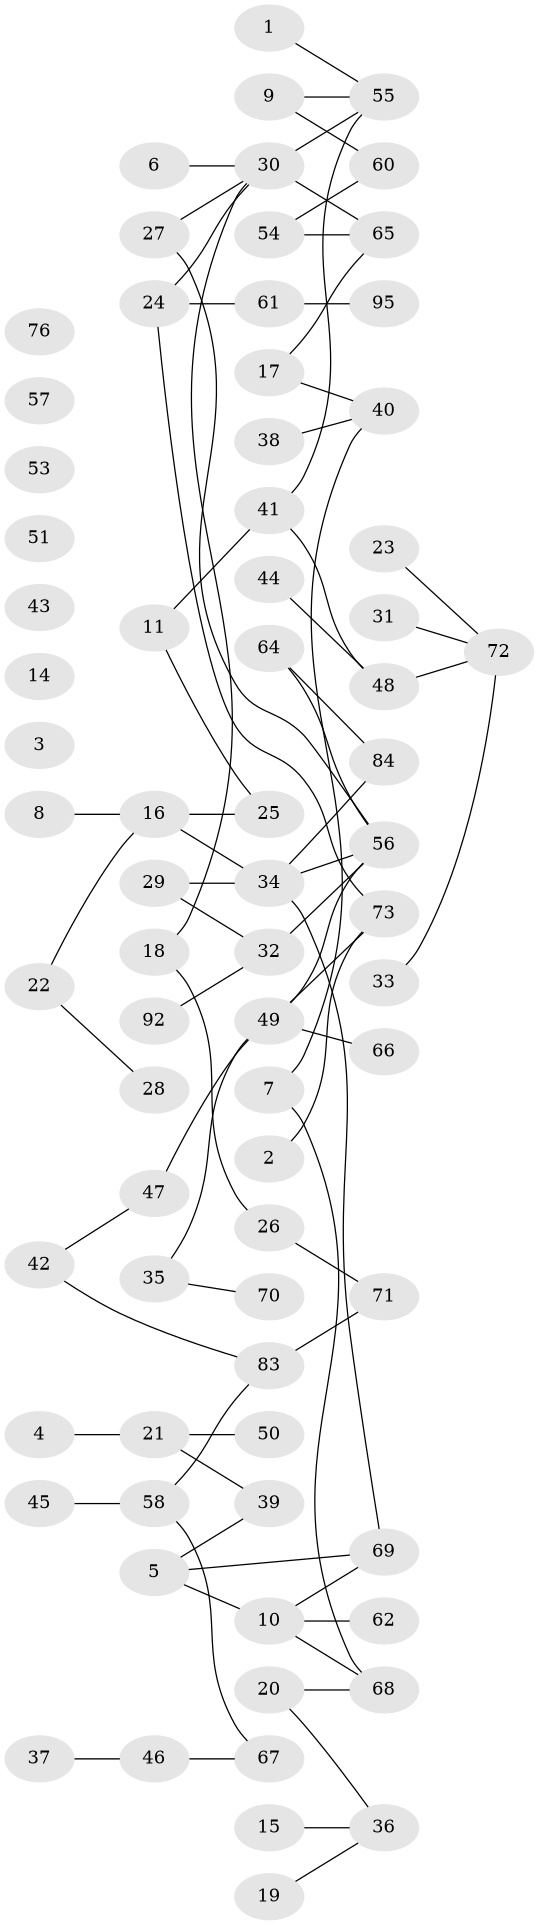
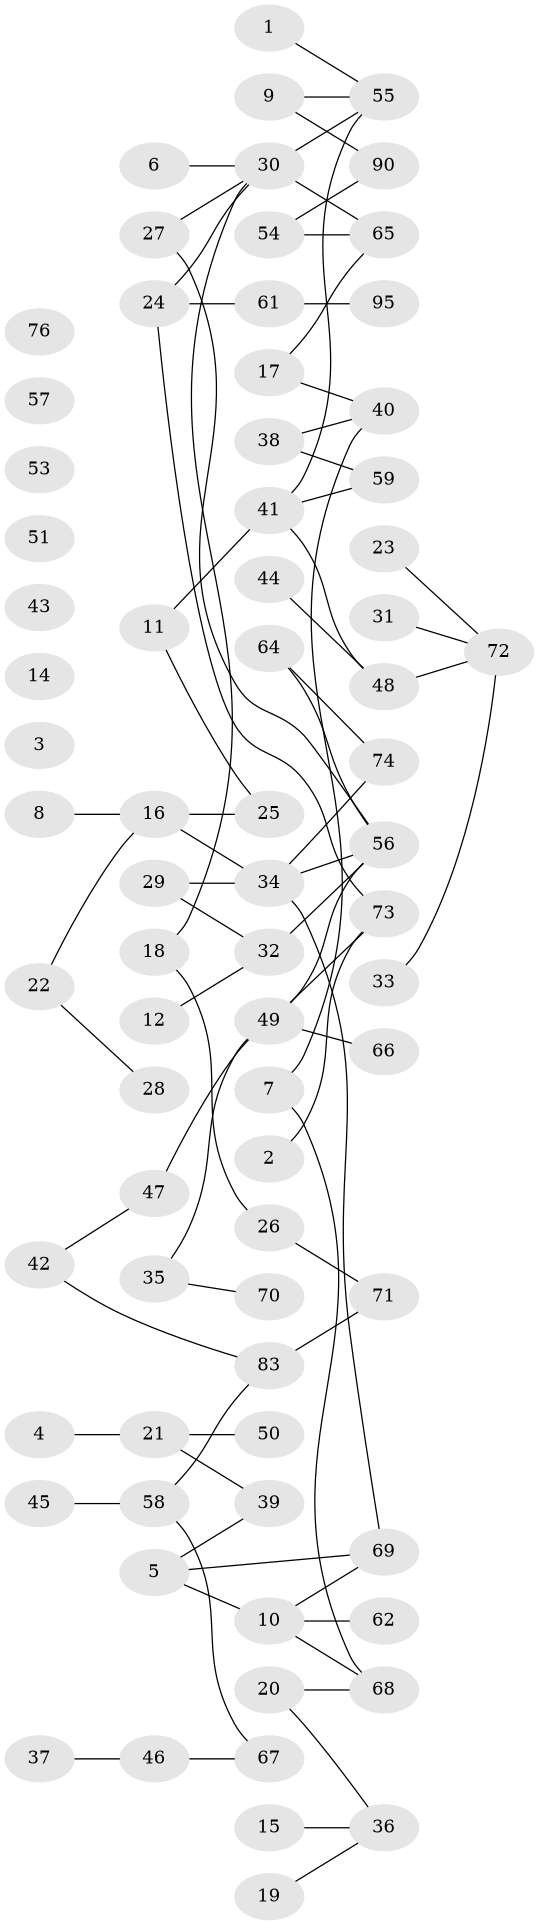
node "60": label "60" -> "90"
node "59": added
node "84": label "84" -> "74"
node "92": label "92" -> "12"
